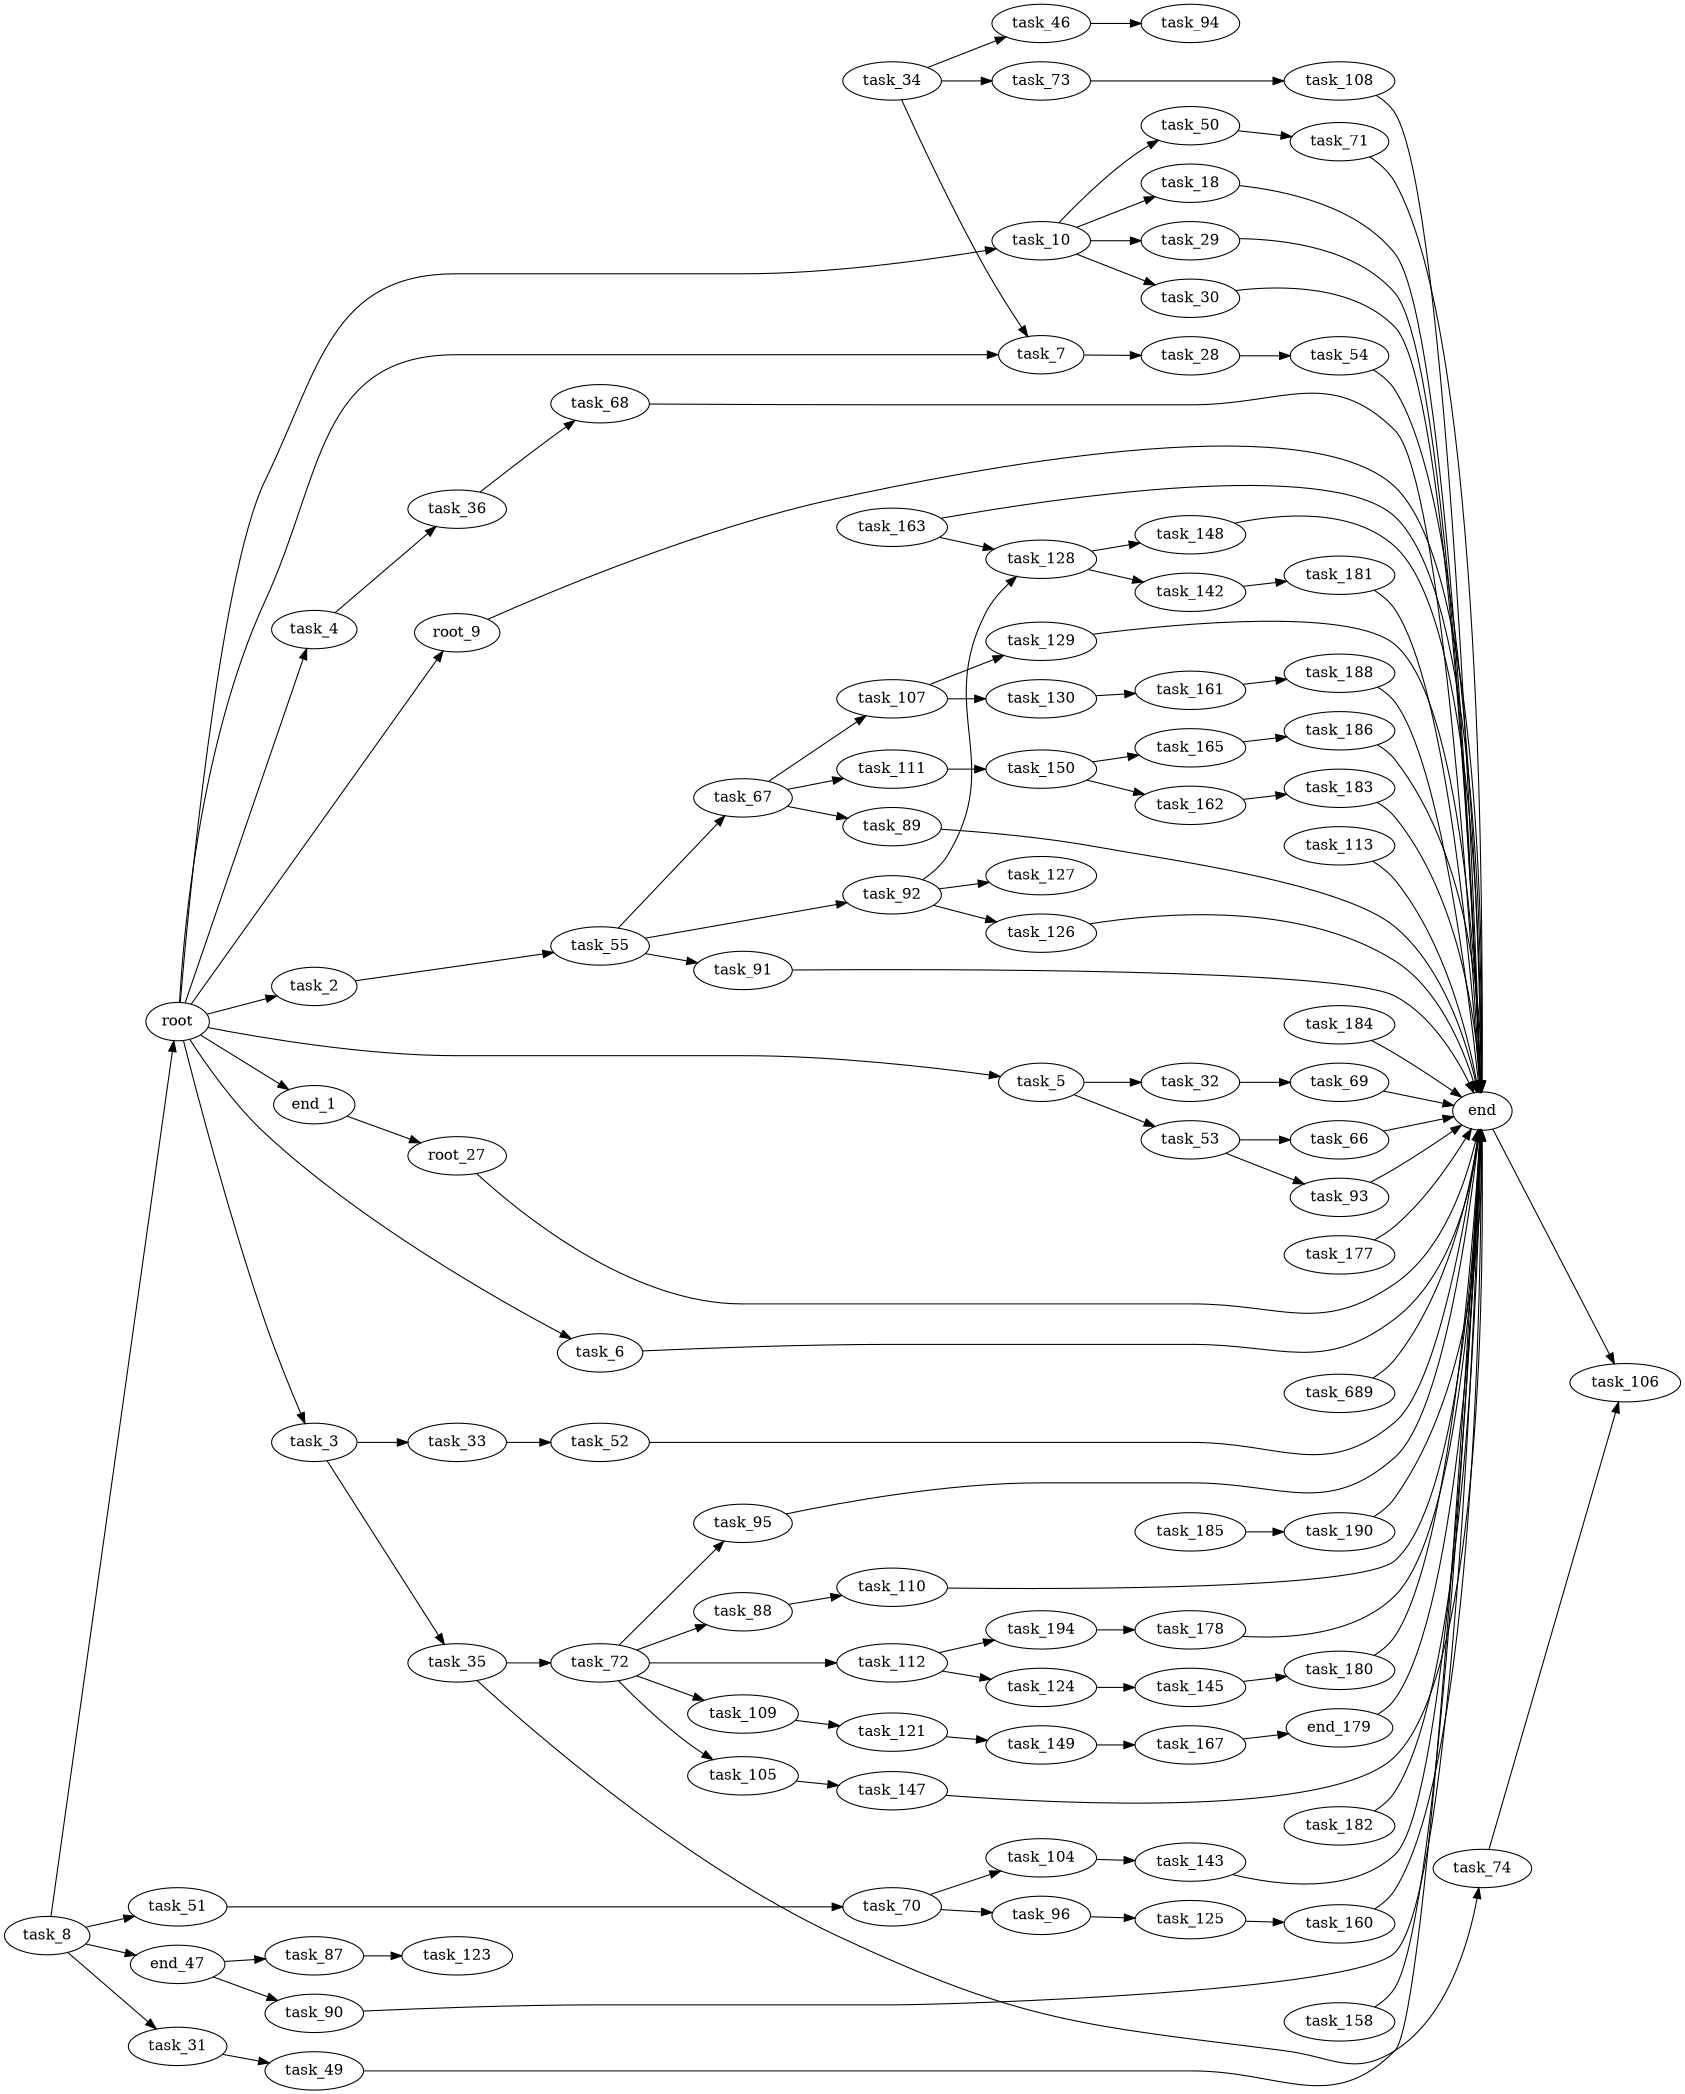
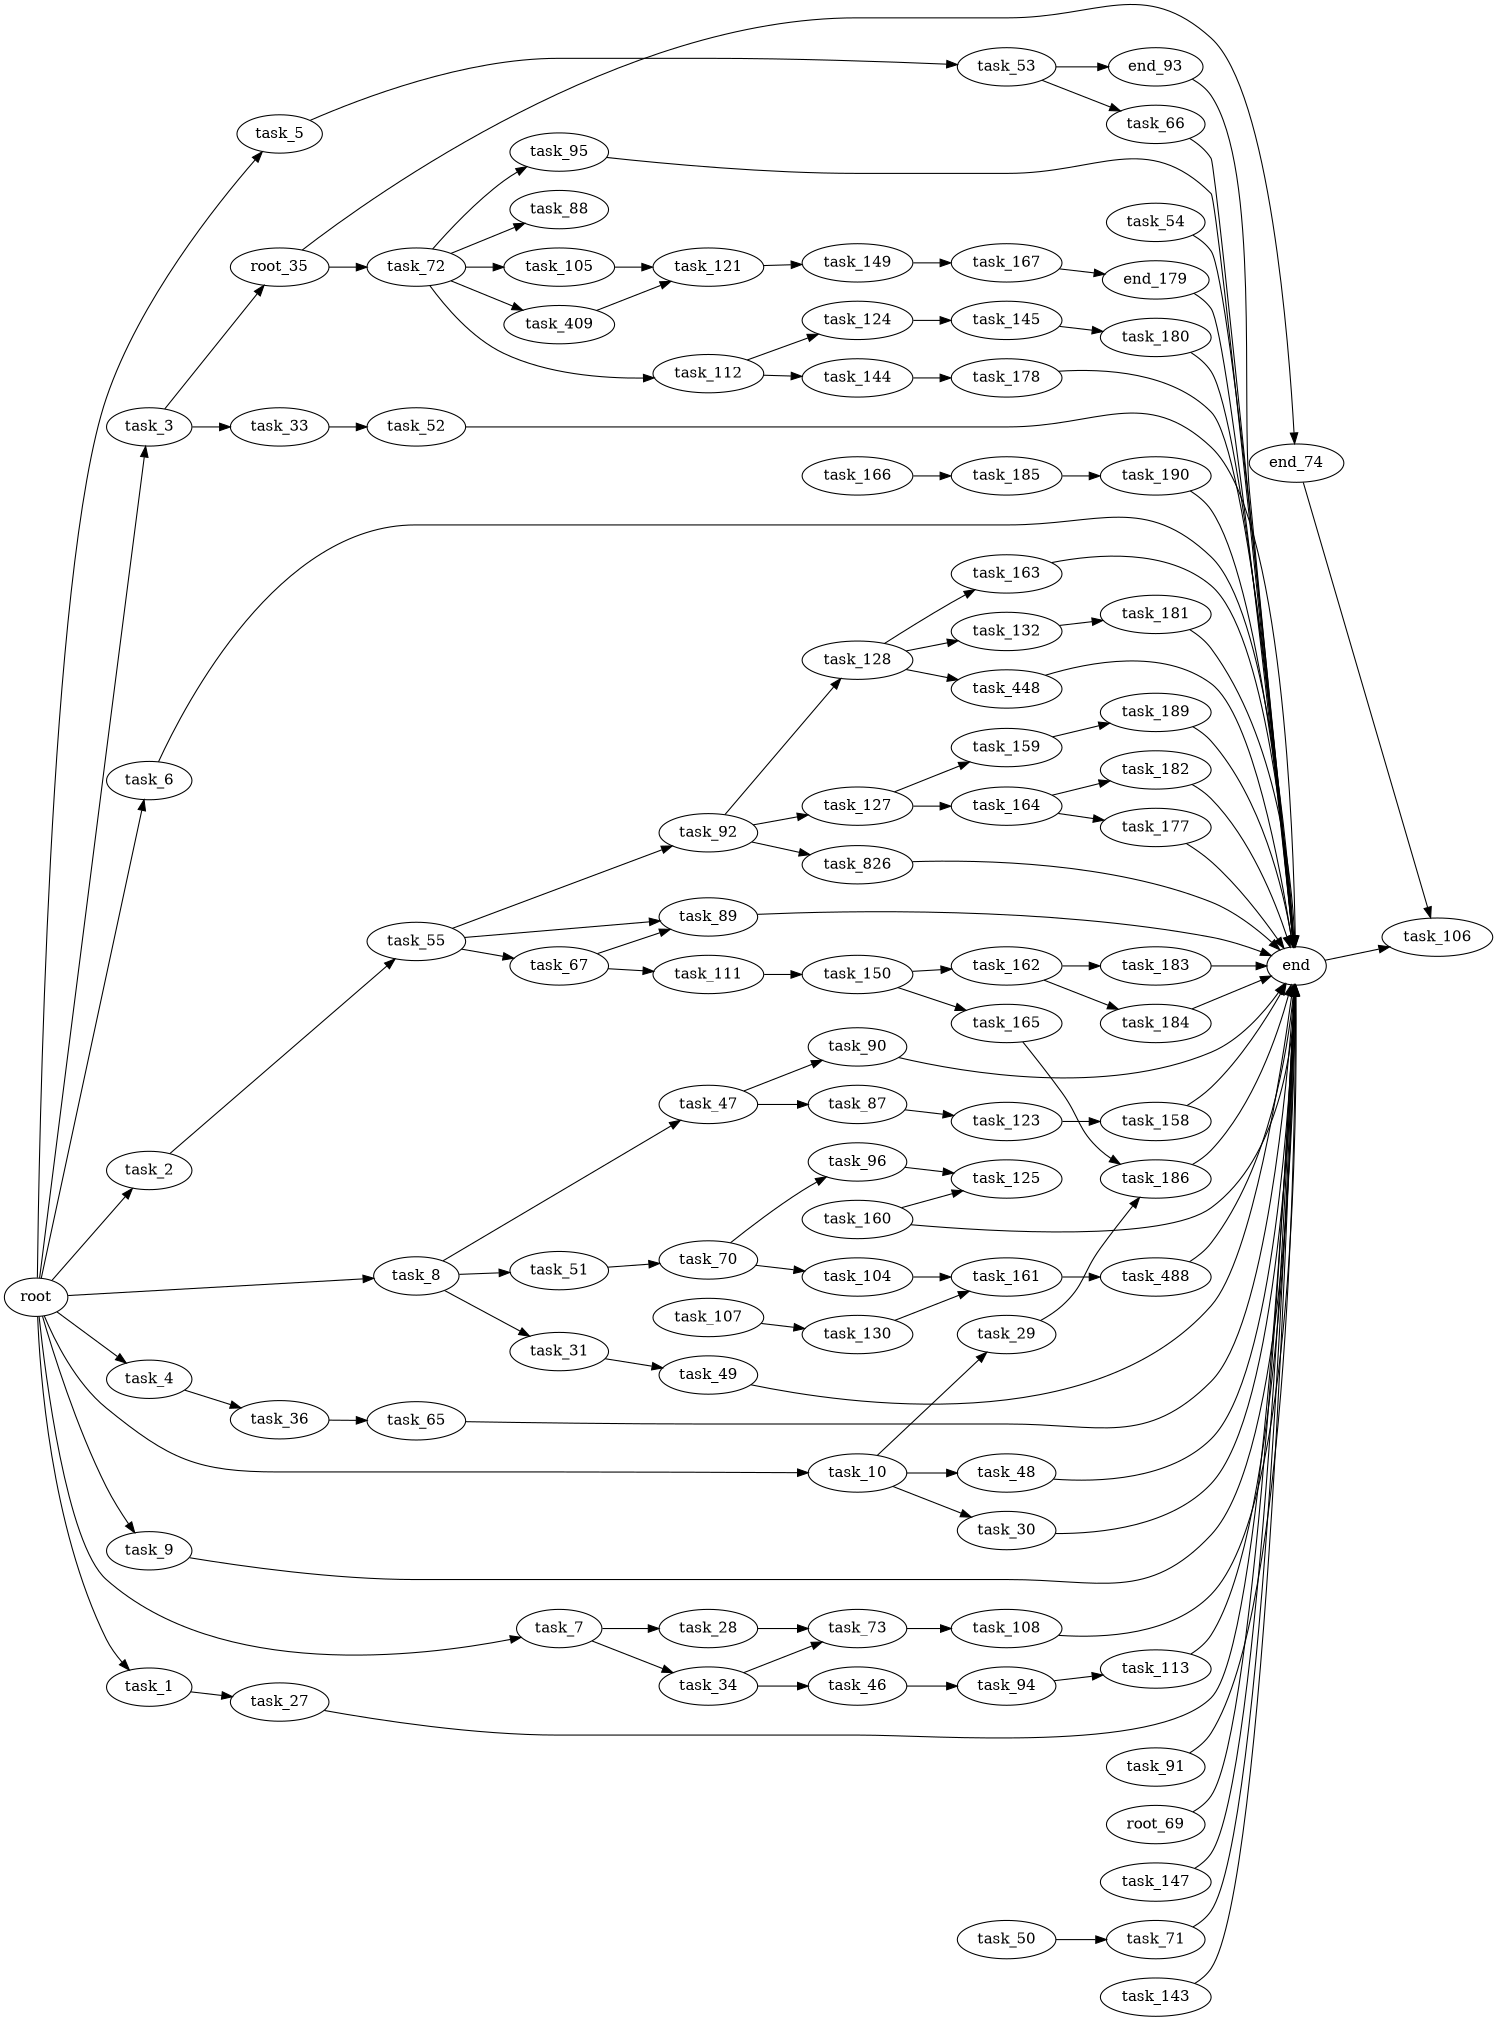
edge "task_10" -> "task_50": removed
node "task_18": label "task_18" -> "task_48"
edge "task_34" -> "task_7": reversed
edge "task_28" -> "task_54": now "task_28" -> "task_73"
node "task_68": label "task_68" -> "task_65"
node "task_166": added
node "task_148": label "task_148" -> "task_448"
edge "task_163" -> "task_128": reversed
node "task_142": label "task_142" -> "task_132"
edge "task_29" -> "end": now "task_29" -> "task_186"
node "root_9": label "root_9" -> "task_9"
node "task_129": removed
node "task_188": label "task_188" -> "task_488"
node "task_159": added
edge "task_67" -> "task_107": removed
node "task_164": added
node "task_126": label "task_126" -> "task_826"
edge "task_55" -> "task_91": now "task_55" -> "task_89"
edge "task_162" -> "task_184": added
node "task_32": removed
node "task_69": label "task_69" -> "root_69"
node "end_1": label "end_1" -> "task_1"
edge "task_123" -> "task_158": added
node "root_27": label "root_27" -> "task_27"
node "task_93": label "task_93" -> "end_93"
node "task_689": label "task_689" -> "task_189"
edge "task_8" -> "root": reversed
node "task_110": removed
node "task_194": label "task_194" -> "task_144"
node "task_35": label "task_35" -> "root_35"
edge "task_94" -> "task_113": added
node "task_109": label "task_109" -> "task_409"
edge "task_105" -> "task_147": now "task_105" -> "task_121"
edge "task_104" -> "task_143": now "task_104" -> "task_161"
node "task_74": label "task_74" -> "end_74"
edge "task_125" -> "task_160": reversed
node "end_47": label "end_47" -> "task_47"
